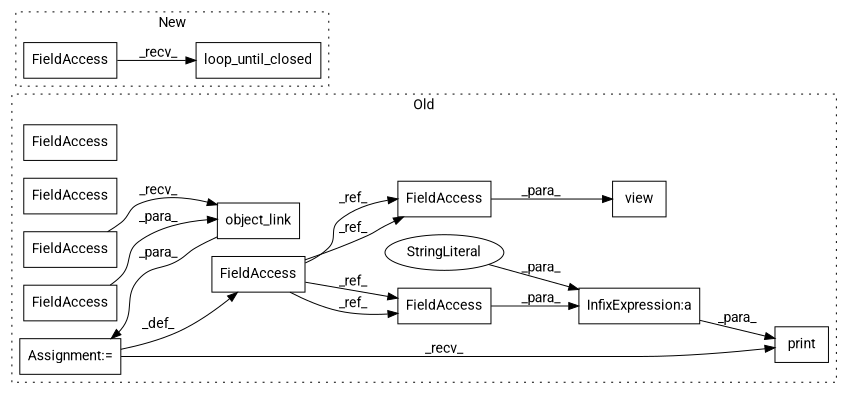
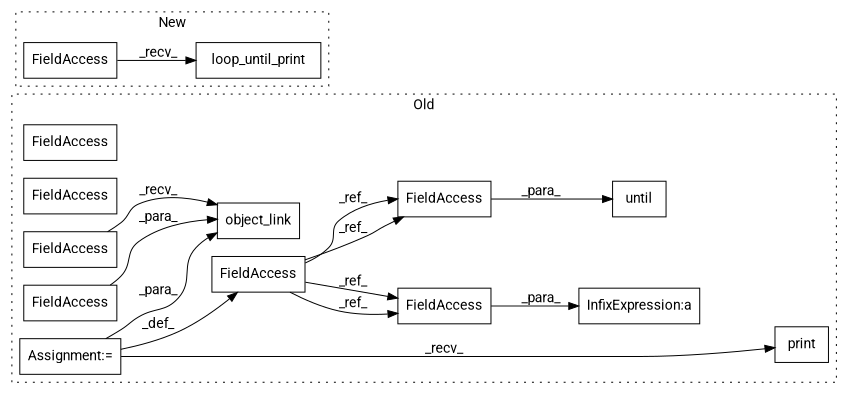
node "loop_until_closed": label "loop_until_closed" -> "loop_until_print"
node "view": label "view" -> "until"
node "StringLiteral": removed
edge "object_link" -> "Assignment:=": reversed
edge "InfixExpression:a" -> "print": removed, label "_para_"
